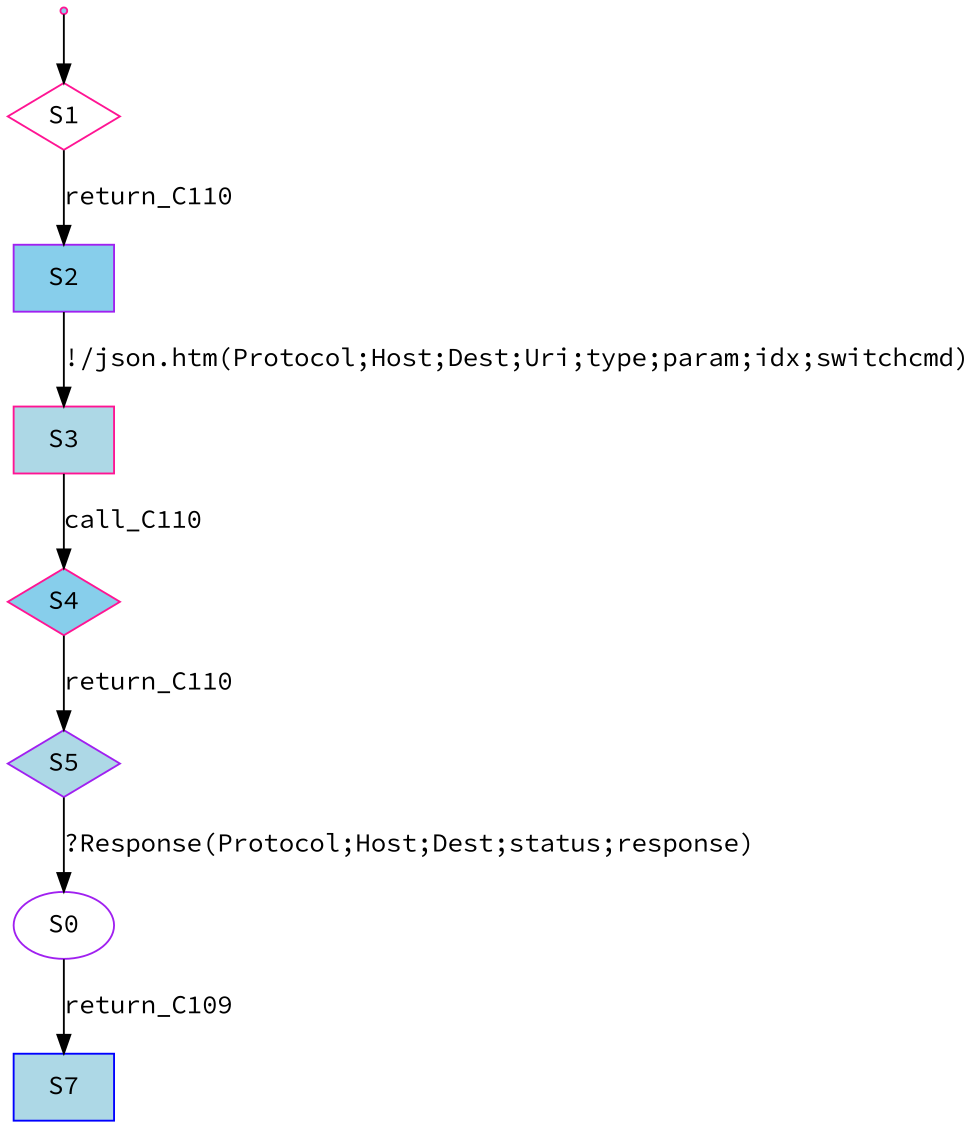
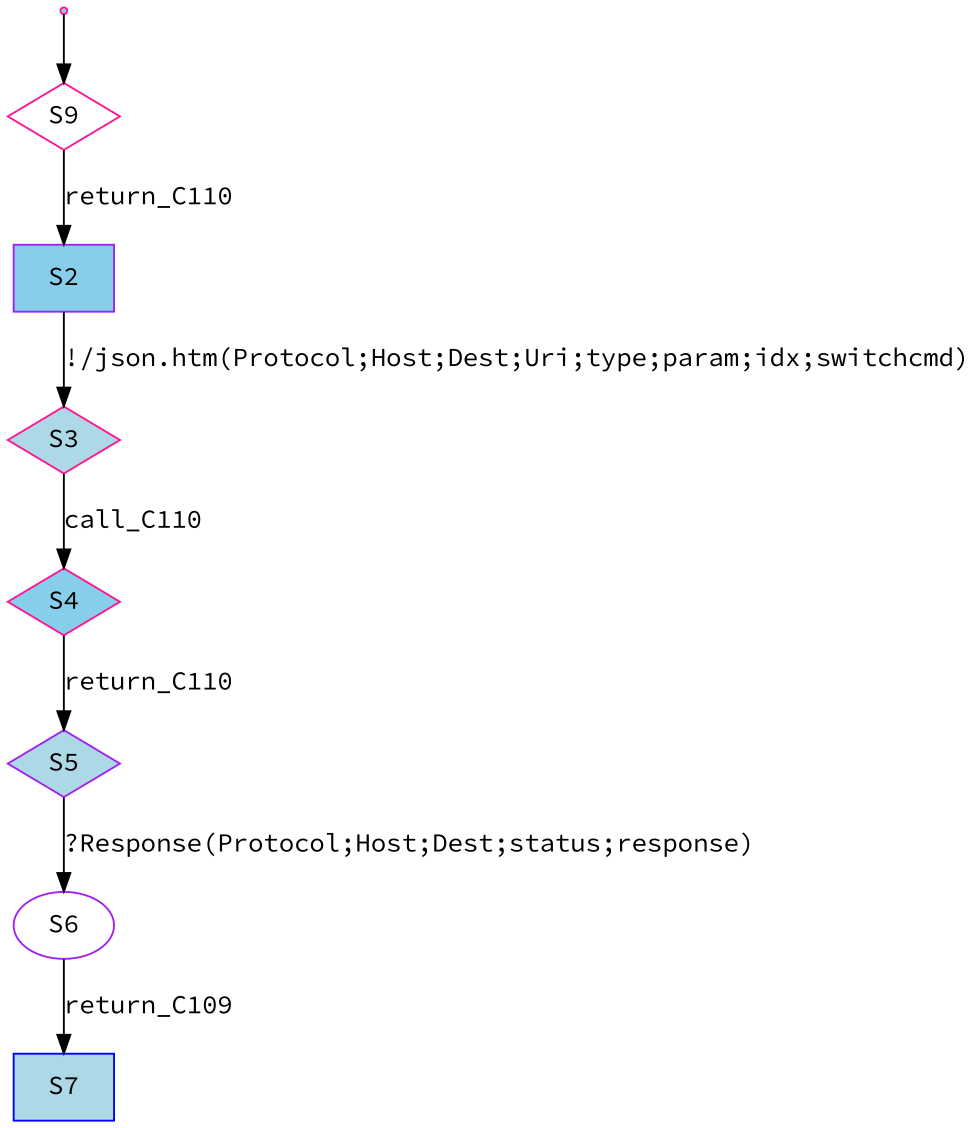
node "S1": label "S1" -> "S9"
node "S3": shape box -> diamond
node "S0": label "S0" -> "S6"
